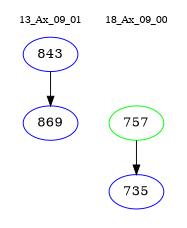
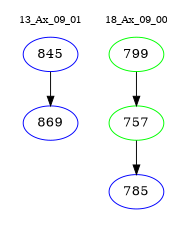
node "843": label "843" -> "845"
node "799": added
node "735": label "735" -> "785"
